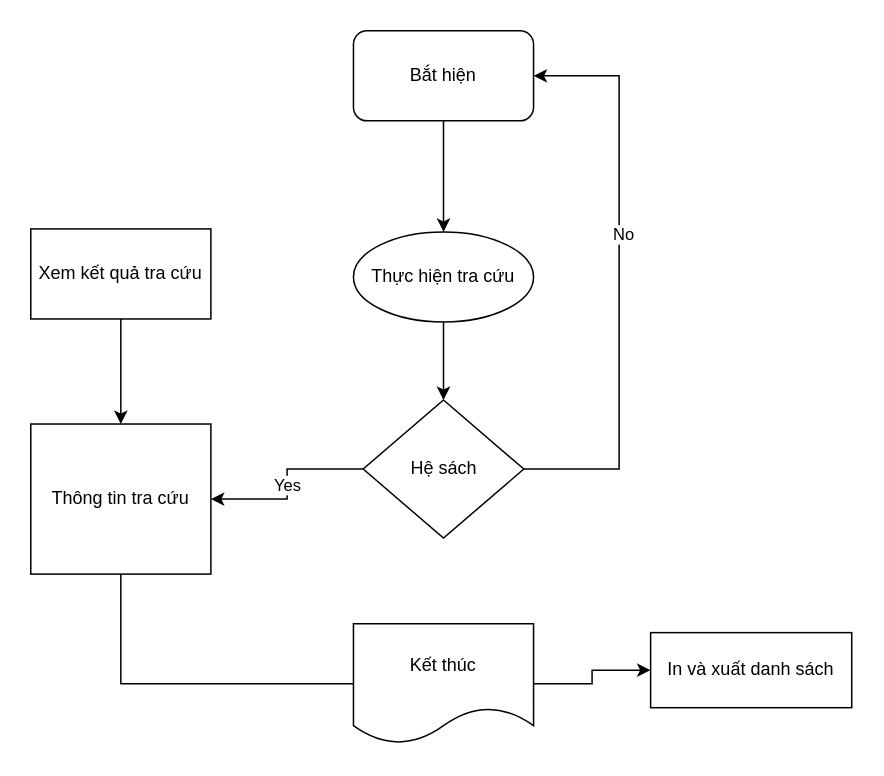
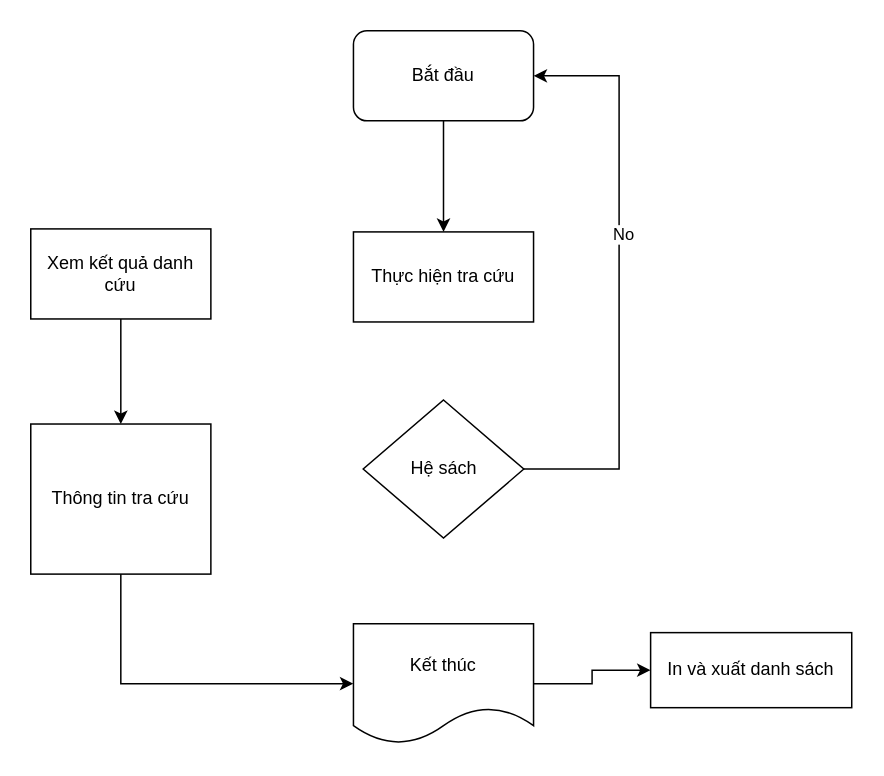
node "Bắt hiện": label "Bắt hiện" -> "Bắt đầu"
node "Xem kết quả tra cứu": label "Xem kết quả tra cứu" -> "Xem kết quả danh cứu"
node "Thực hiện tra cứu": shape ellipse -> rectangle
edge "Thực hiện tra cứu" -> "Hệ sách": removed
edge "Hệ sách" -> "Thông tin tra cứu": removed, label "Yes"
edge "Thông tin tra cứu" -- "Kết thúc": arrowhead none -> classic
